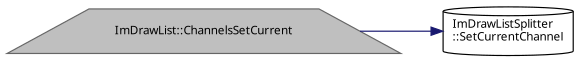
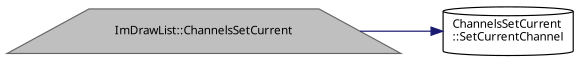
node "ImDrawListSplitter ::SetCurrentChannel": label "ImDrawListSplitter ::SetCurrentChannel" -> "ChannelsSetCurrent ::SetCurrentChannel"
